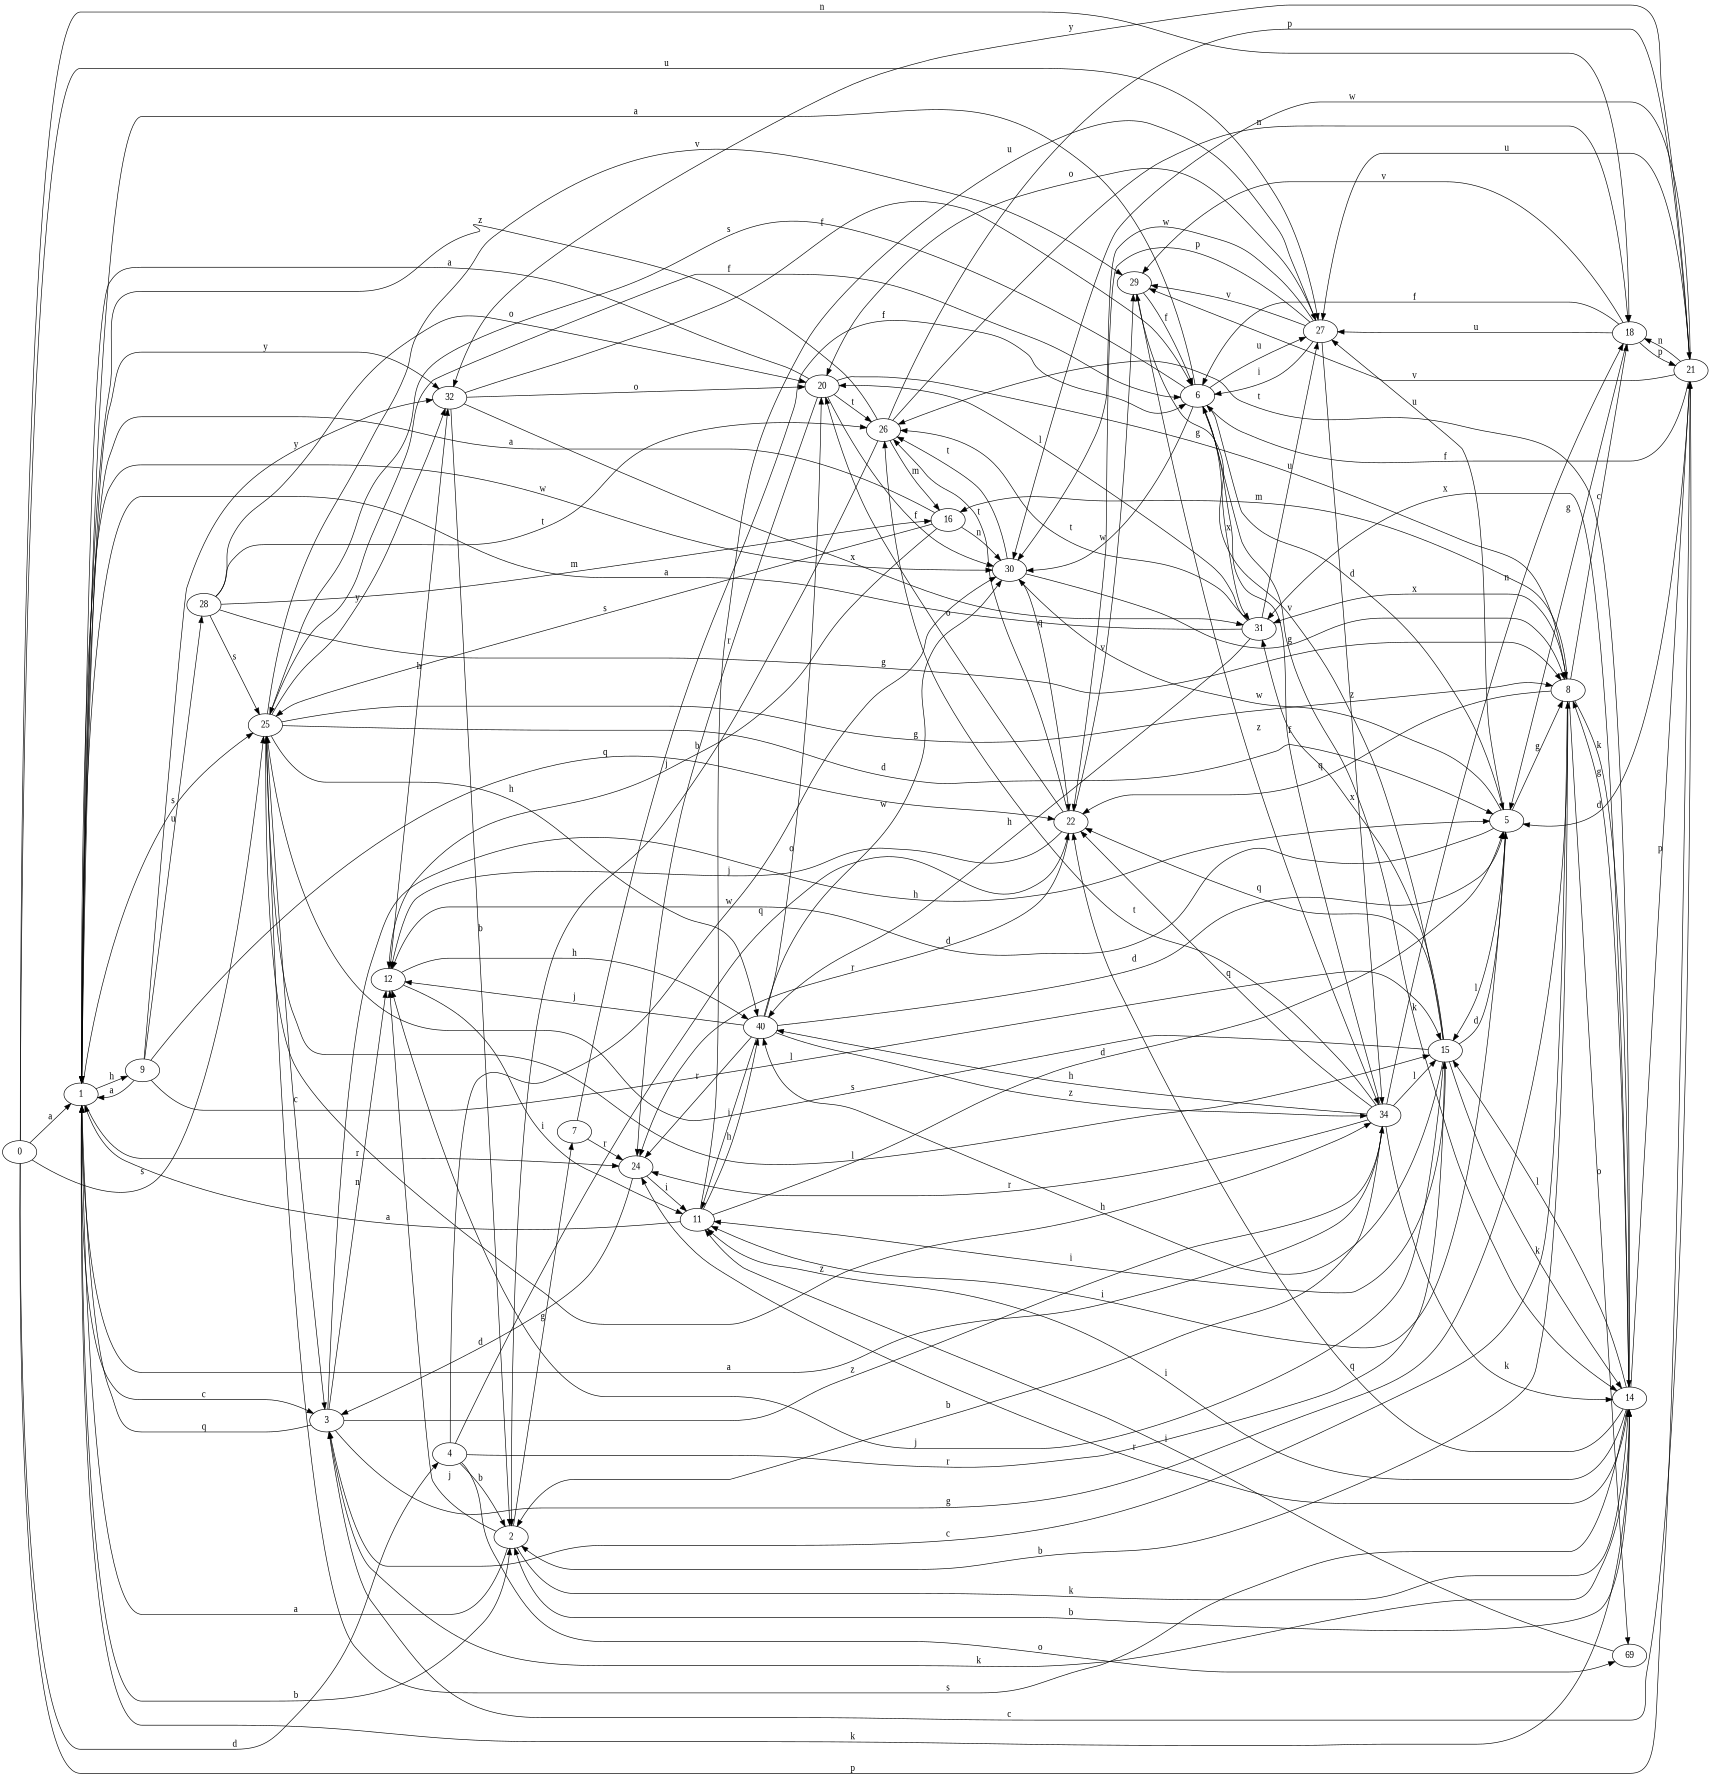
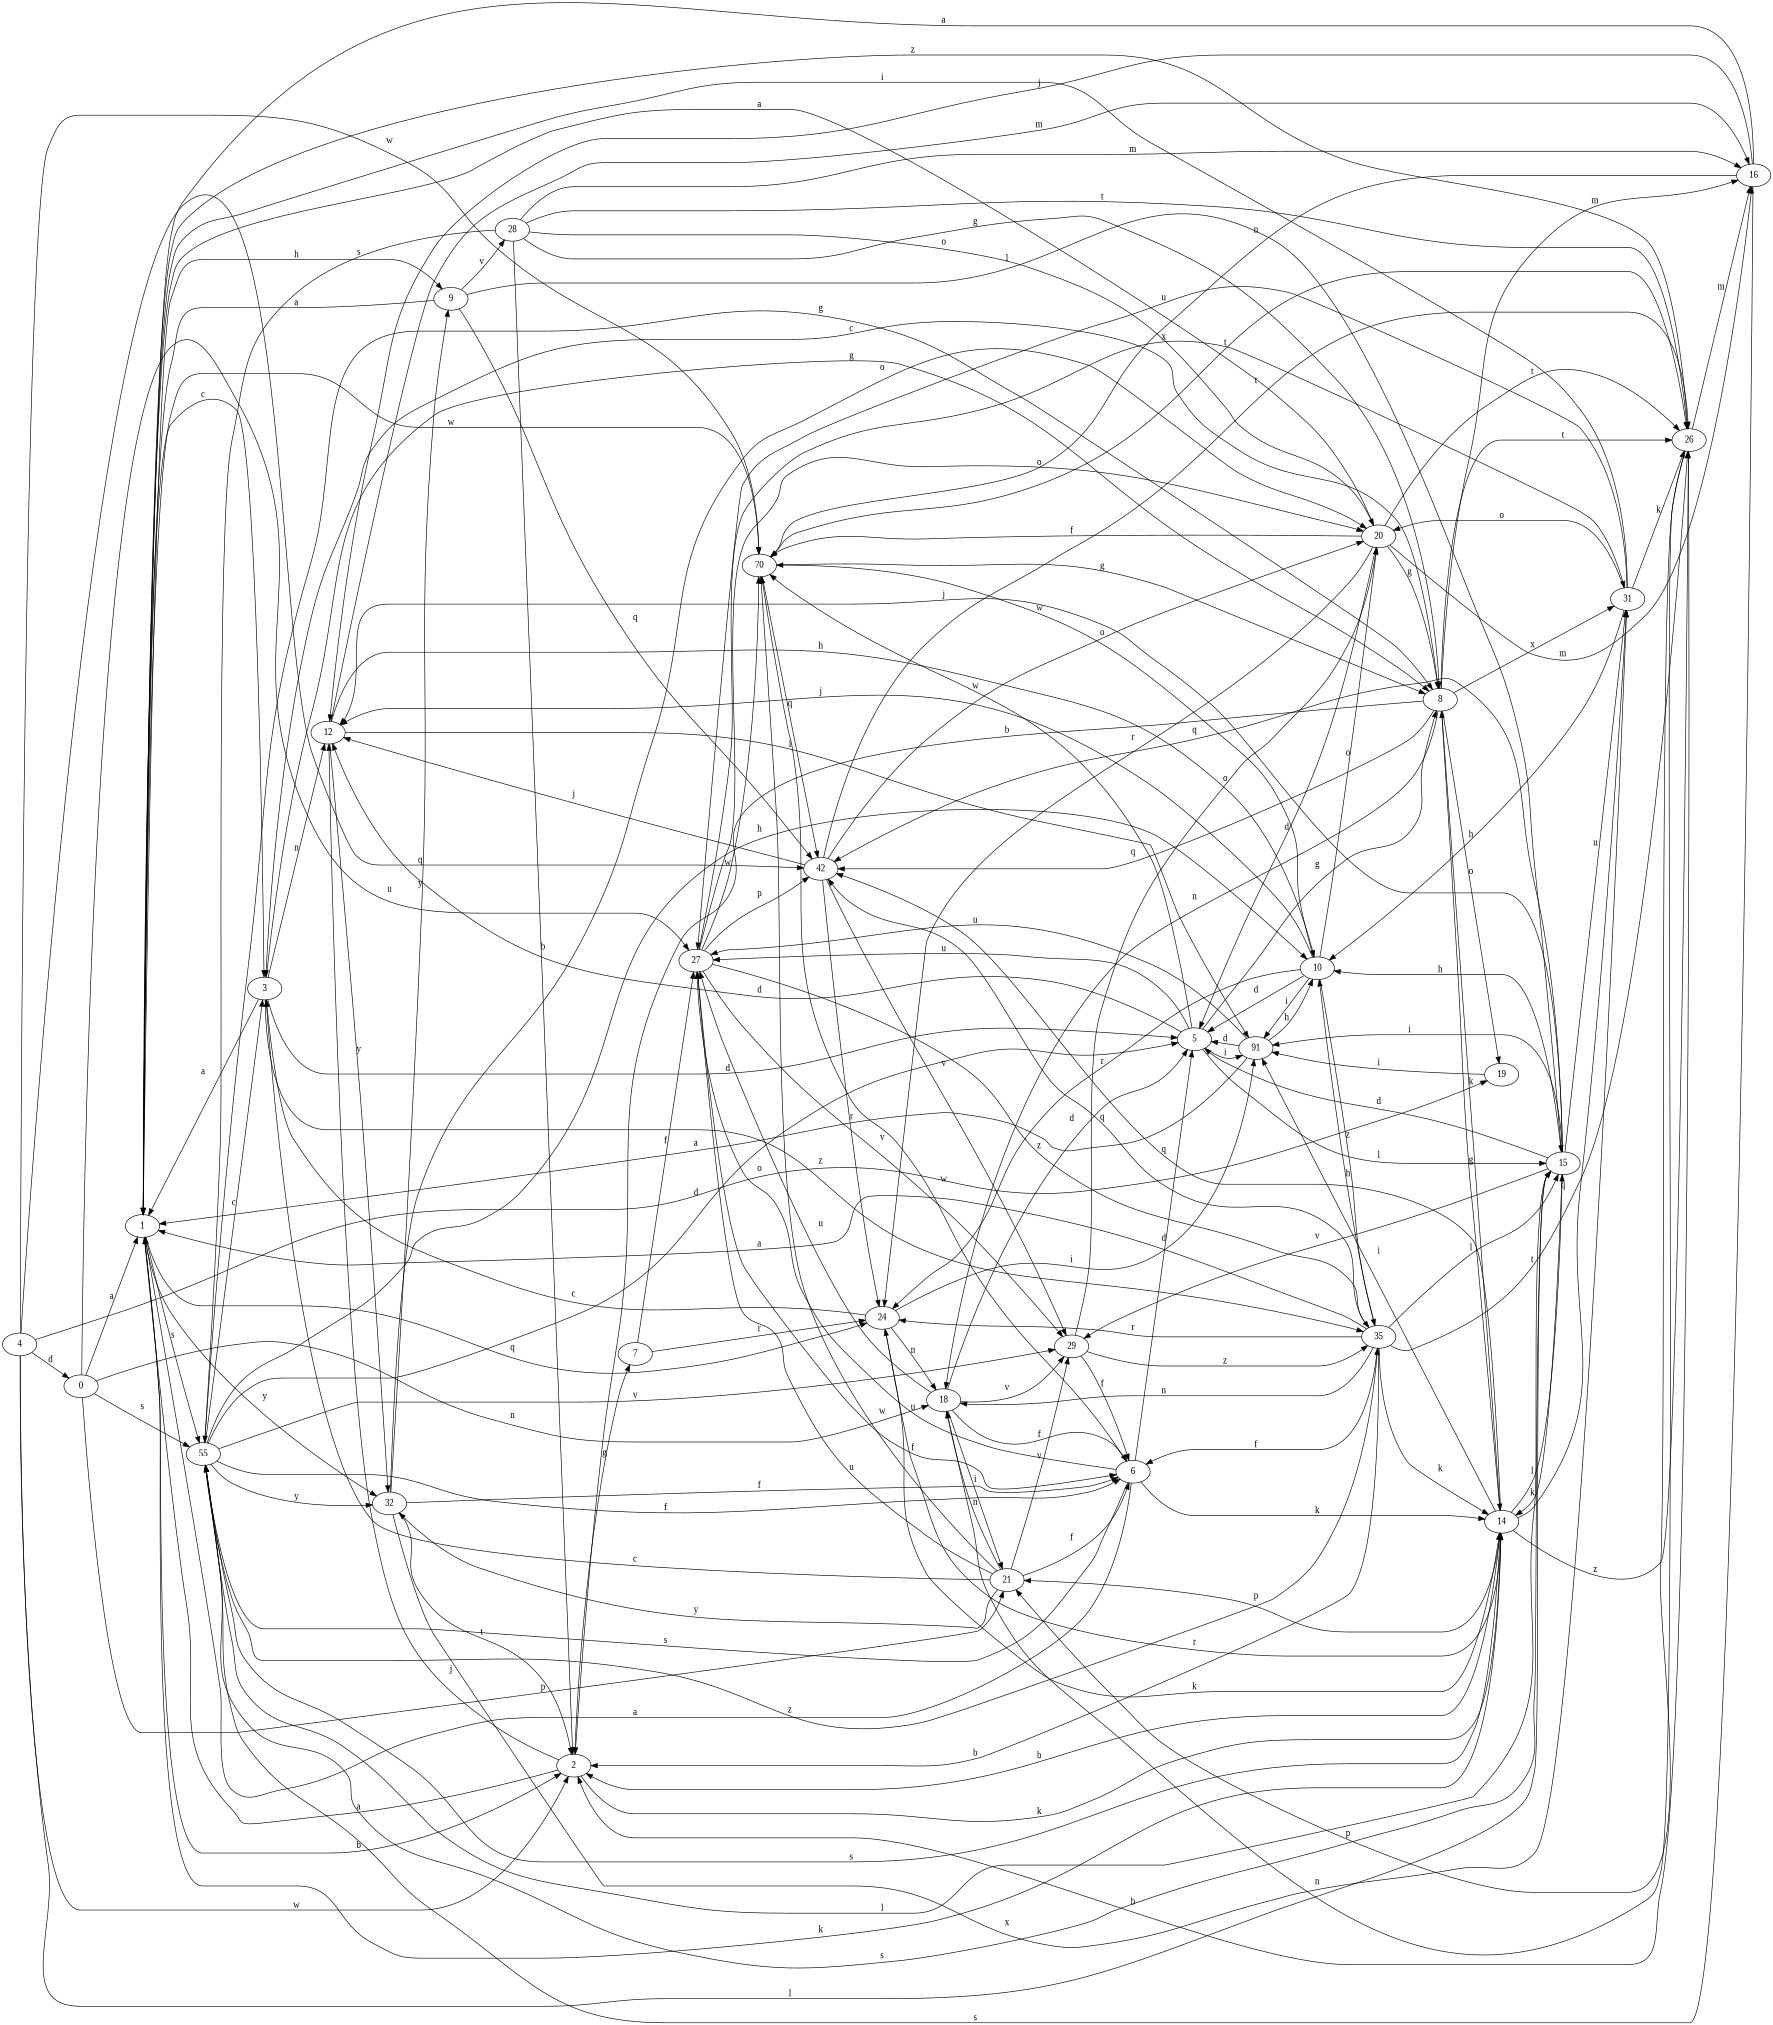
edge "12" -> "16": added, label "m"
edge "18" -> "21": label "p" -> "i"
edge "27" -> "6": label "i" -> "f"
edge "14" -> "26": label "t" -> "z"
edge "31" -> "20": label "l" -> "o"
edge "8" -> "26": added, label "t"
edge "14" -> "31": label "x" -> "q"
edge "8" -> "18": label "c" -> "n"
edge "18" -> "5": label "g" -> "d"
edge "7" -> "6": now "7" -> "27"
edge "6" -> "31": now "27" -> "31"
edge "31" -> "26": label "t" -> "k"
node "30": label "30" -> "70"
edge "31" -> "1": label "a" -> "i"
edge "20" -> "16": added, label "m"
edge "21" -> "5": now "20" -> "5"
edge "9" -> "32": reversed
edge "12" -> "32": label "h" -> "y"
node "25": label "25" -> "55"
edge "15" -> "31": label "x" -> "u"
edge "9" -> "28": label "u" -> "v"
node "22": label "22" -> "42"
edge "3" -> "5": label "h" -> "d"
edge "29" -> "20": added, label "o"
edge "32" -> "2": label "b" -> "t"
edge "28" -> "2": added, label "b"
node "40": label "40" -> "10"
node "34": label "34" -> "35"
edge "1" -> "24": label "r" -> "q"
node "11": label "11" -> "91"
edge "24" -> "3": label "d" -> "c"
edge "24" -> "18": added, label "n"
edge "3" -> "1": label "q" -> "a"
edge "4" -> "15": label "r" -> "l"
edge "4" -> "2": label "b" -> "w"
node "69": label "69" -> "19"
edge "3" -> "14": now "24" -> "14"
edge "0" -> "4": reversed
